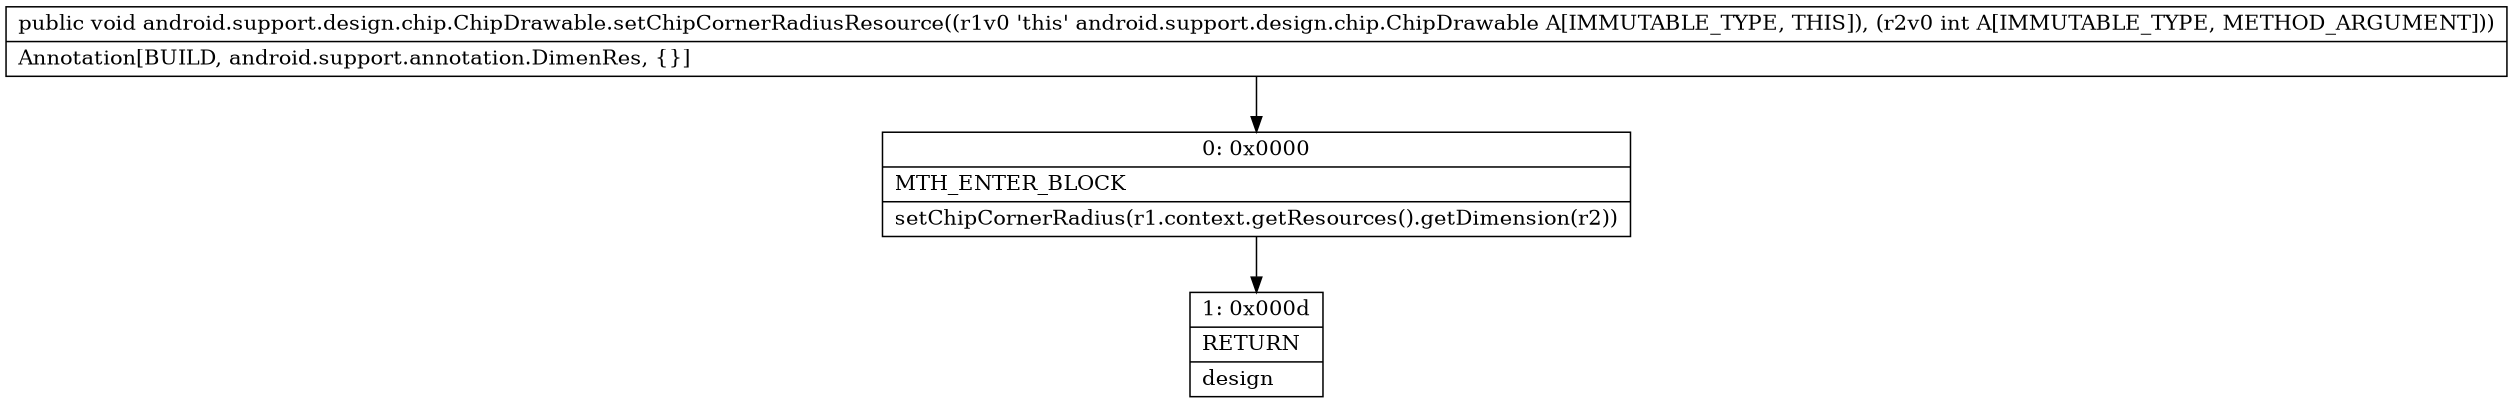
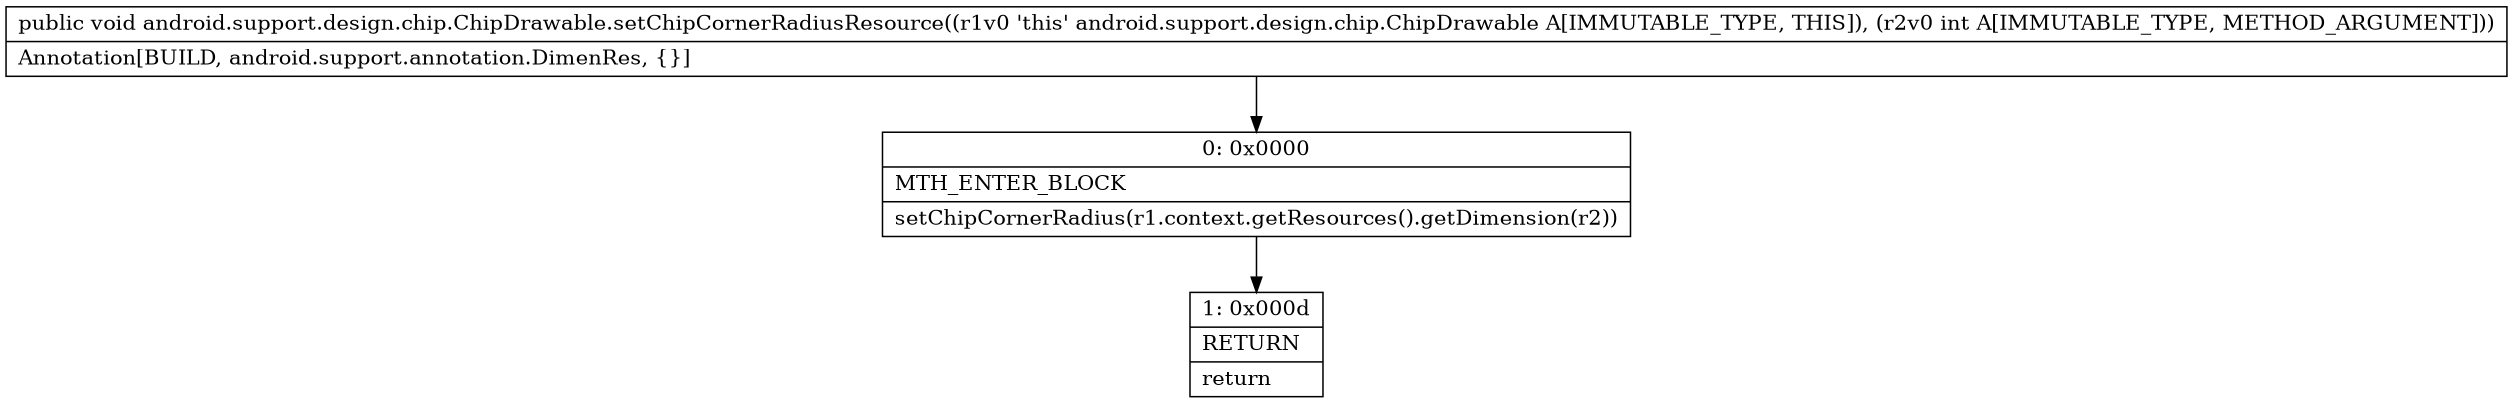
node "1: 0x000d": text "design" -> "return"
